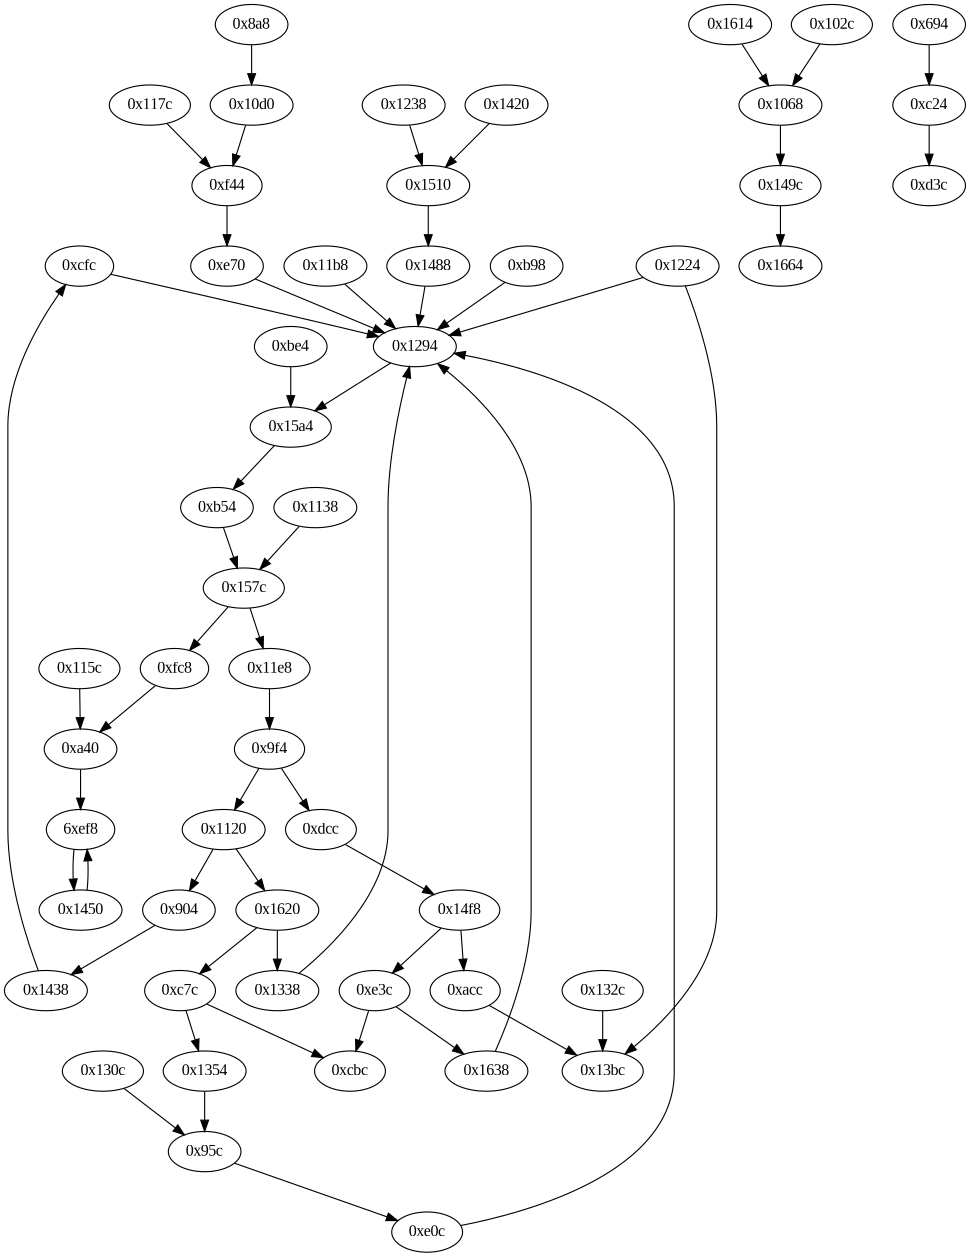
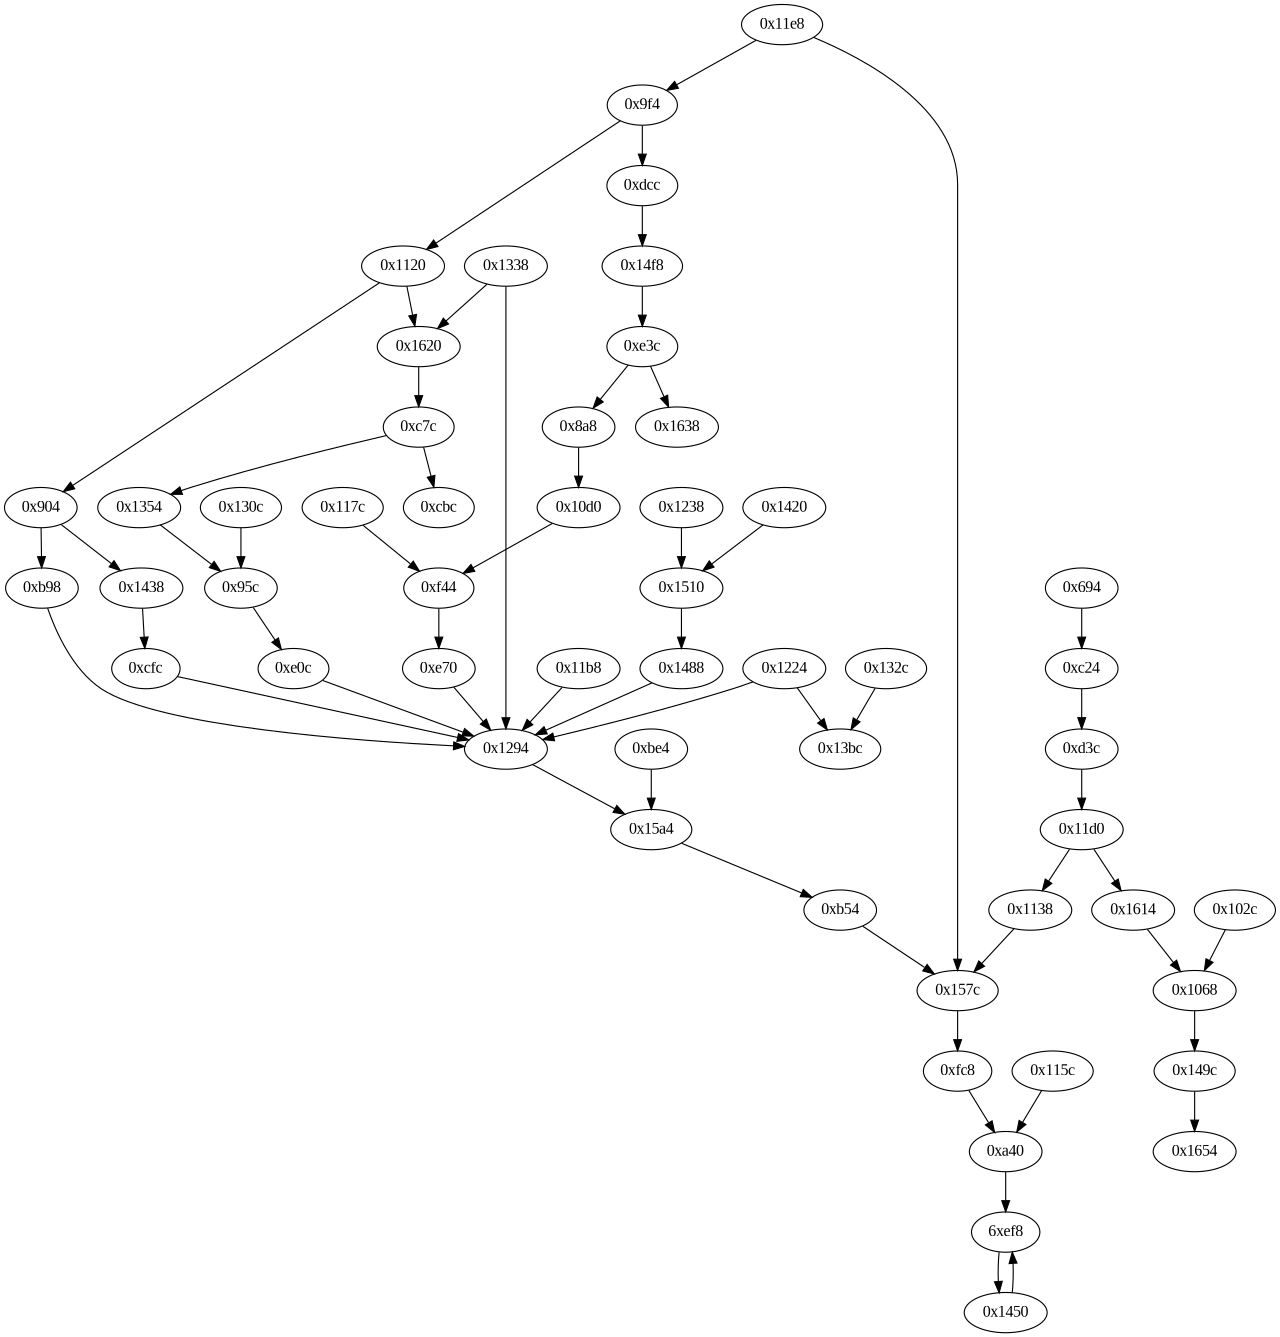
node "0x1664": label "0x1664" -> "0x1654"
edge "0x904" -> "0xb98": added
edge "0x157c" -> "0x11e8": reversed
edge "0x1638" -> "0x1294": removed
node "0x11d0": added
edge "0x1620" -> "0x1338": reversed
node "0xacc": removed
edge "0xe3c" -> "0xcbc": now "0xe3c" -> "0x8a8"
